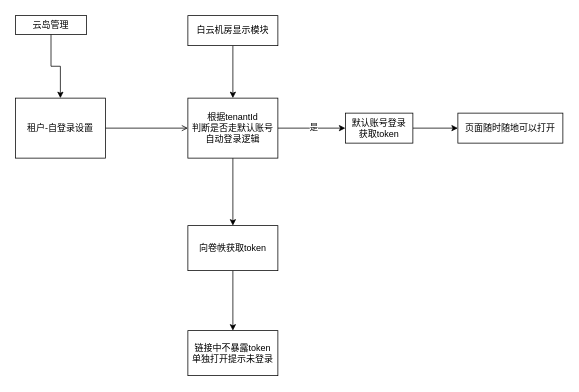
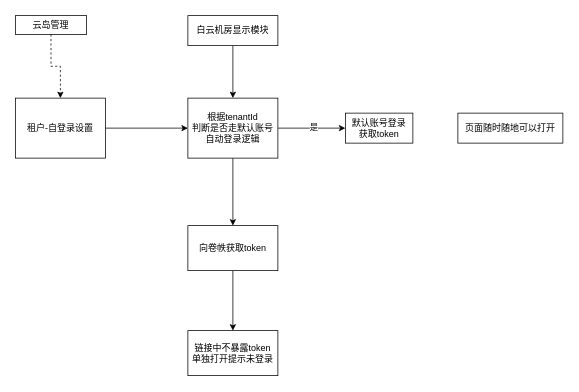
edge "云岛管理" -> "租户-自登录设置": style solid -> dashed
edge "租户-自登录设置" -> "根据tenantId 判断是否走默认账号自动登录逻辑": arrowhead open -> classic
edge "默认账号登录 获取token" -> "页面随时随地可以打开": removed
